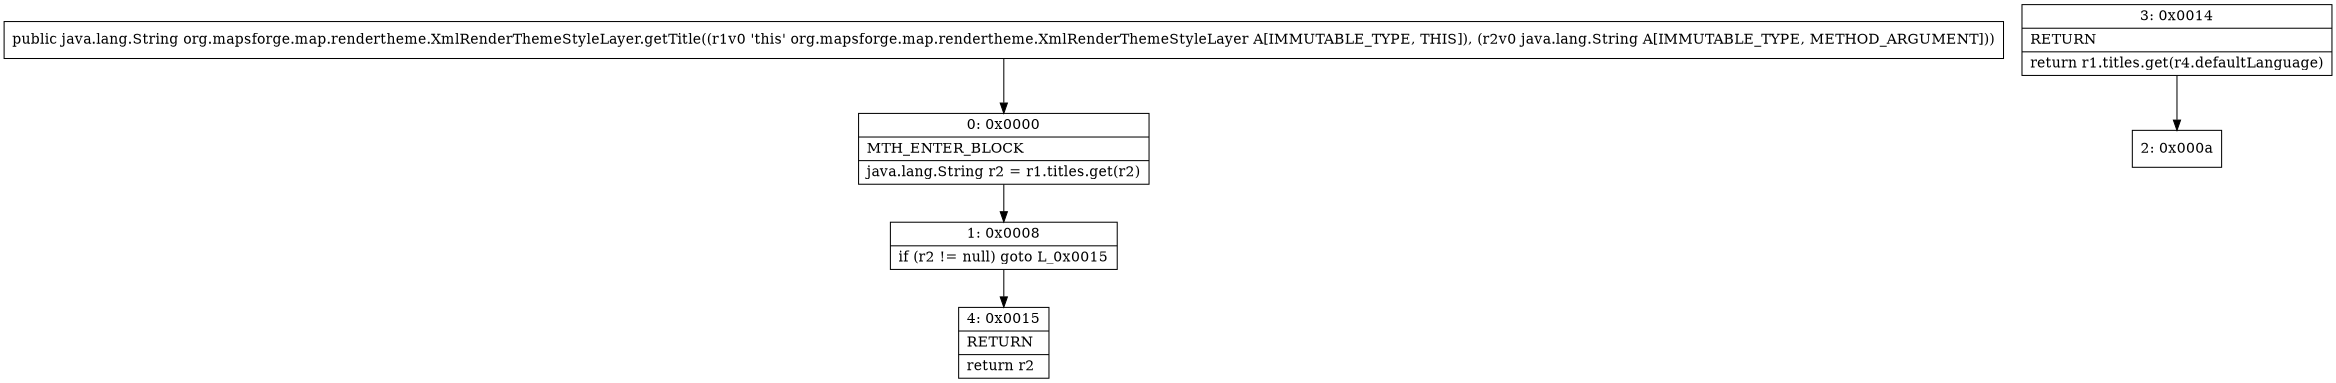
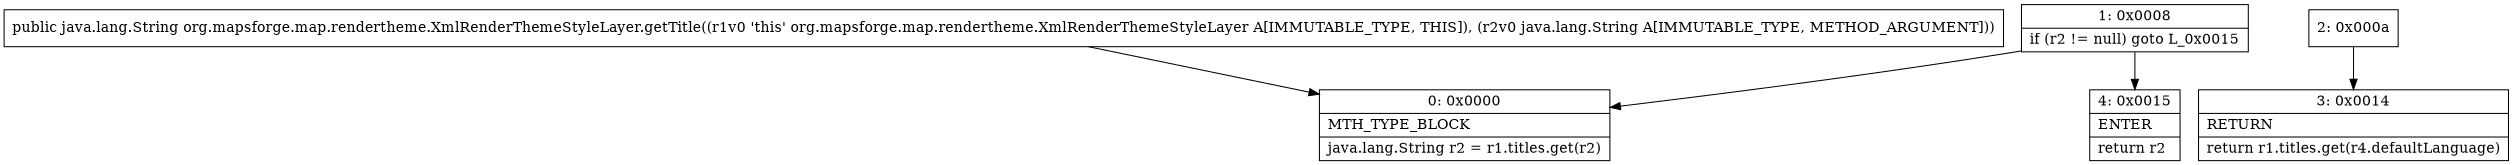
edge "3: 0x0014" -> "2: 0x000a": reversed
node "0: 0x0000": text "MTH_ENTER_BLOCK" -> "MTH_TYPE_BLOCK"
edge "0: 0x0000" -> "1: 0x0008": reversed
node "4: 0x0015": text "RETURN" -> "ENTER"
